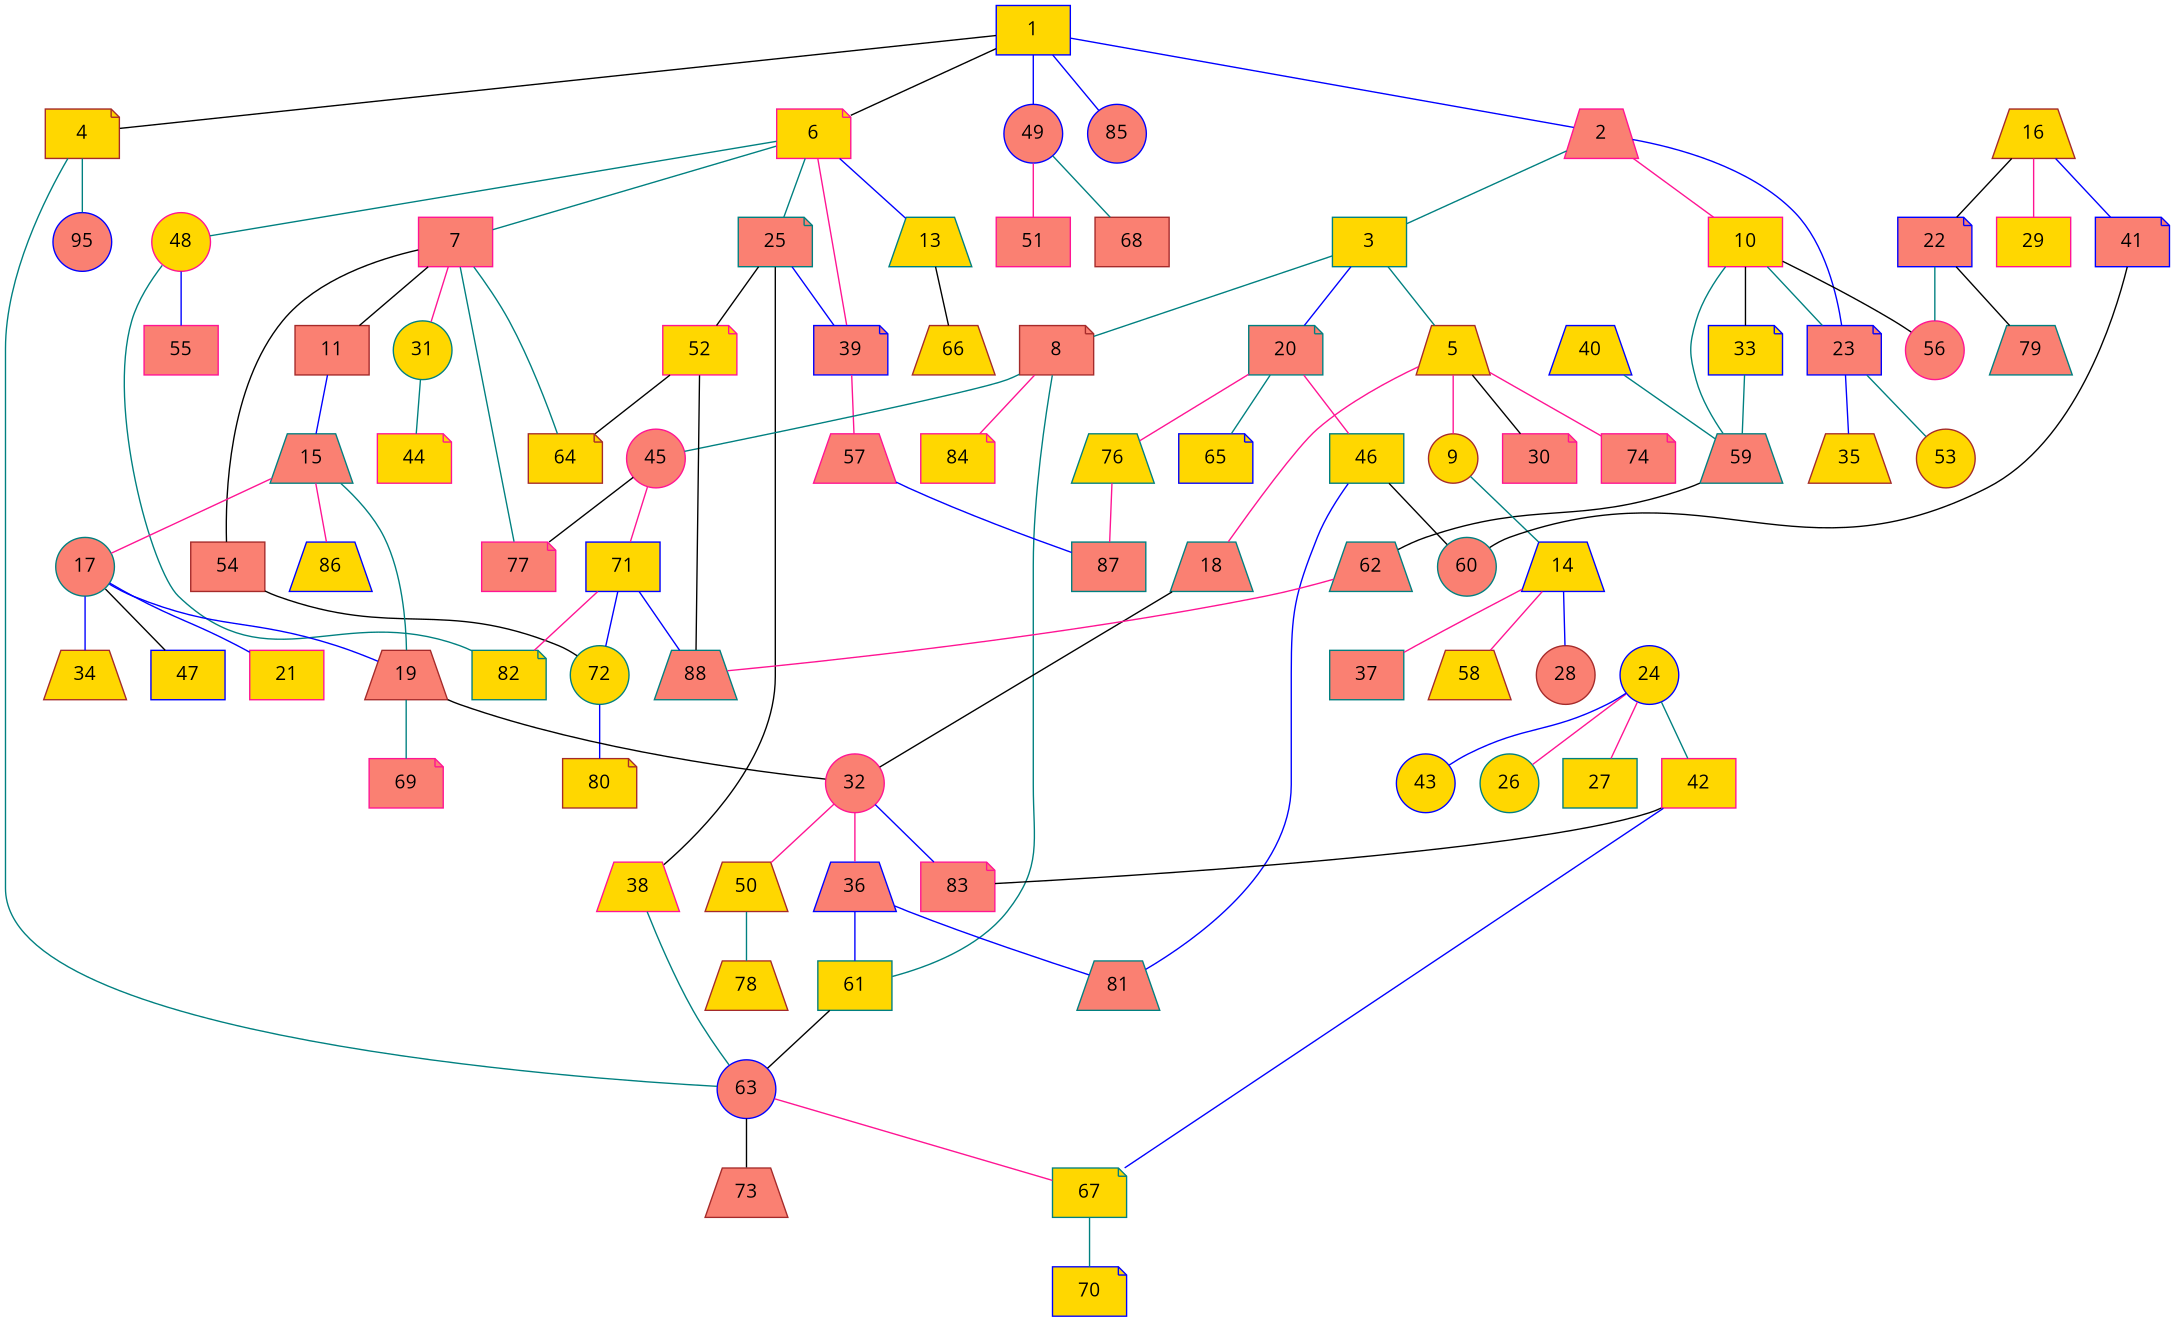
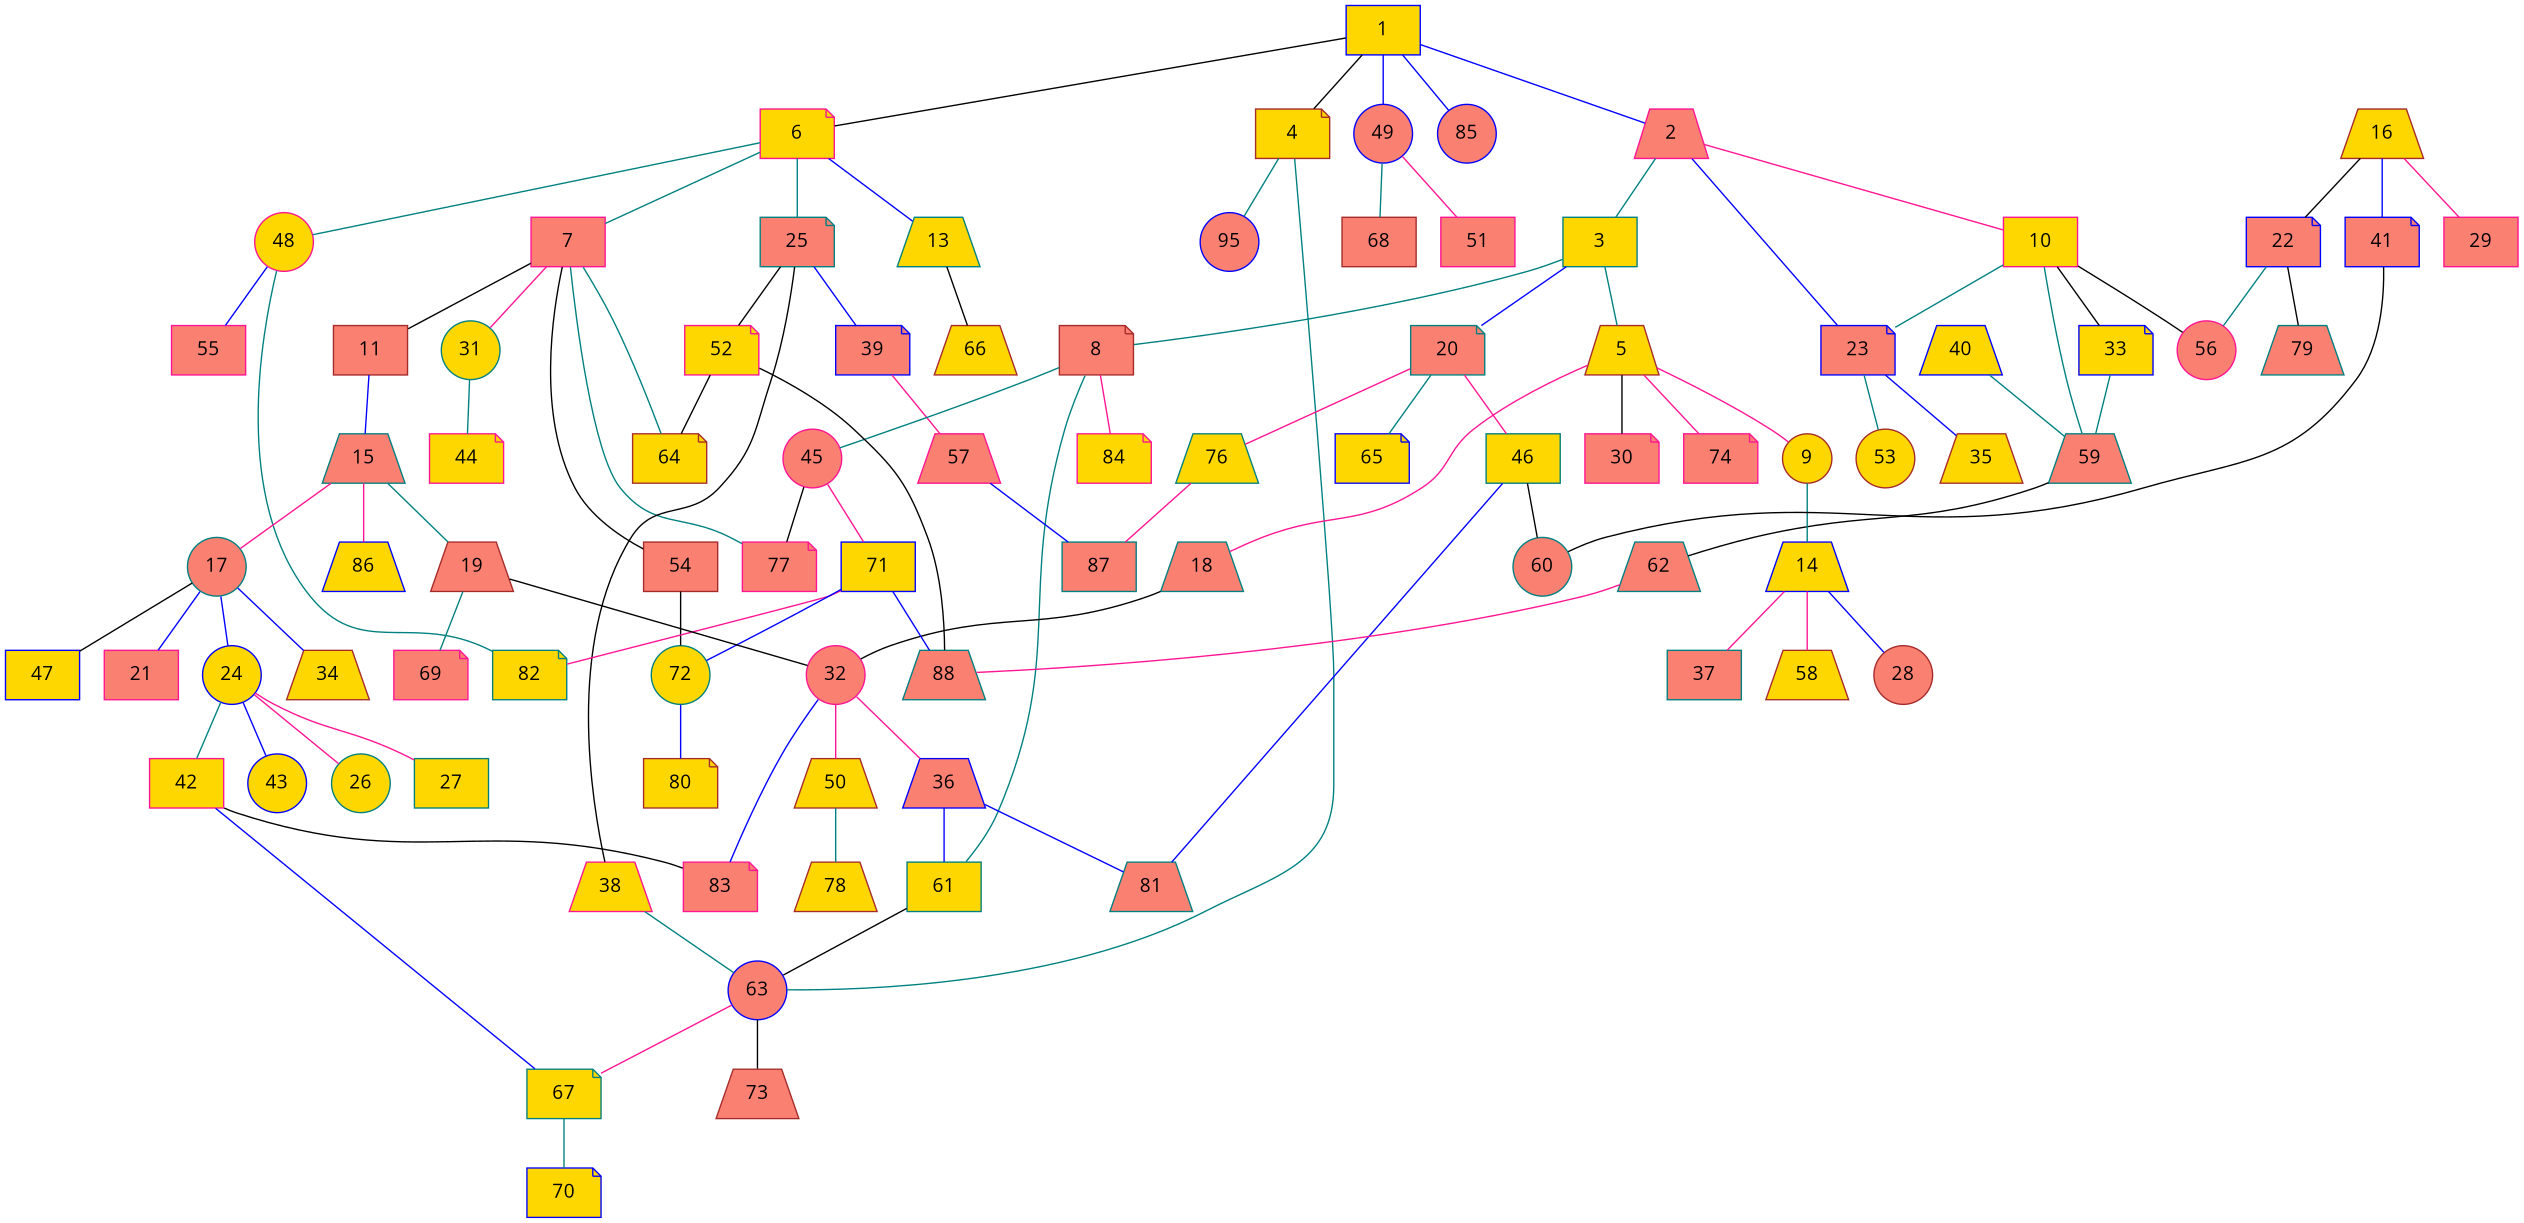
edge "6" -- "39": removed
node "29": fillcolor gold -> salmon
edge "17" -- "19": now "17" -- "24"
node "21": fillcolor gold -> salmon
